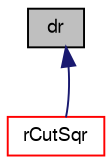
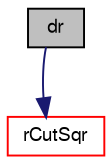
edge "rCutSqr" -> "dr": reversed
